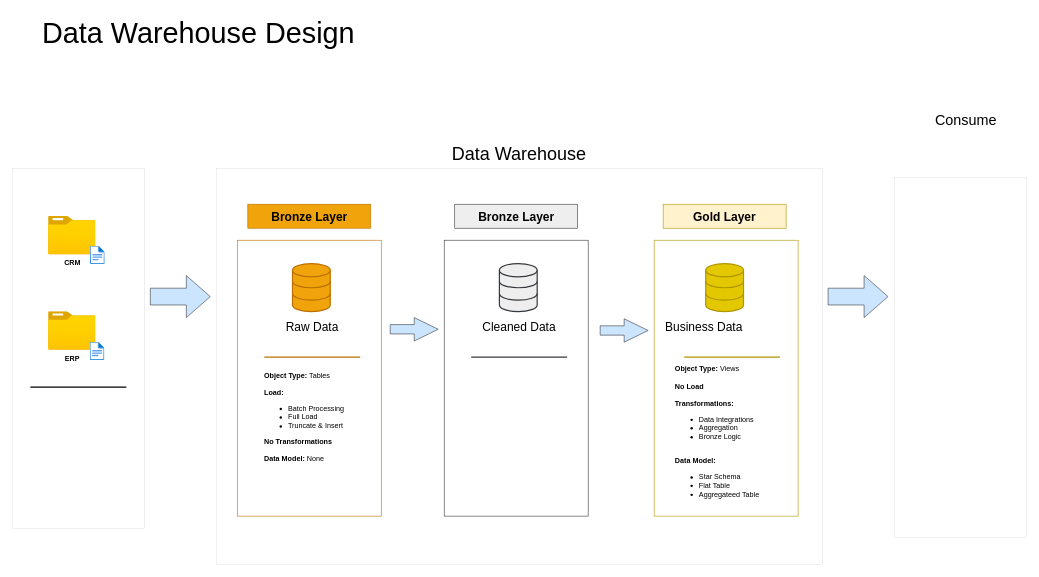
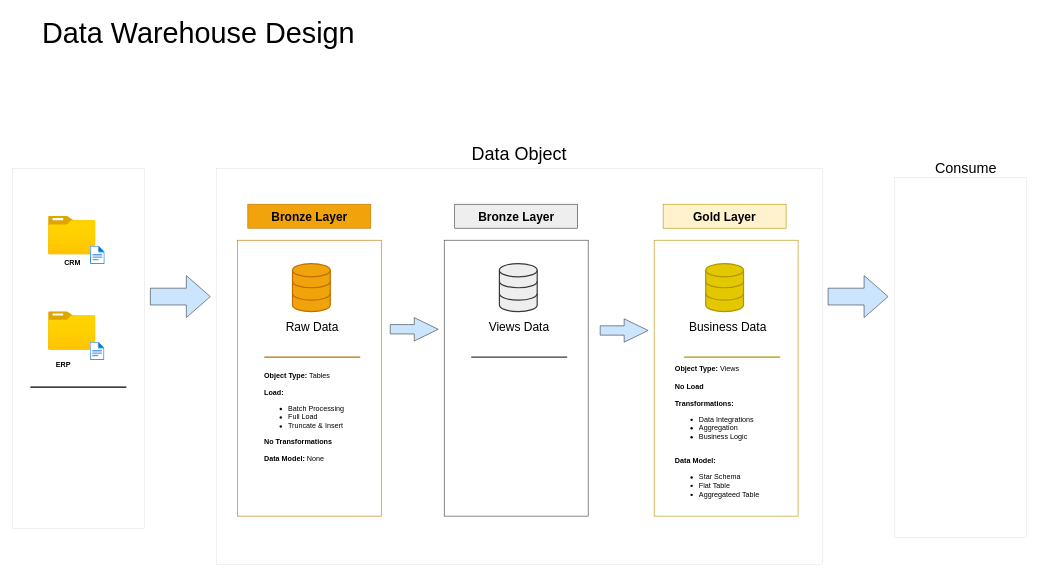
node "Consume": moved (966, 120) -> (966, 168)
node "Data Warehouse": label "Data Warehouse" -> "Data Object"
node "Cleaned Data": label "Cleaned Data" -> "Views Data"
node "Business Data": moved (704, 327) -> (728, 327)
node "ERP": moved (72, 359) -> (63, 365)
node "Object Type: Views No Load Transformations: Data Integrations Aggregation Bronze Logic Data Model: Star Schema Flat Table Aggregateed Table": label "Object Type: Views No Load Transformations: Data Integrations Aggregation Bronze Logic Data Model: Star Schema Flat Table Aggregateed Table" -> "Object Type: Views No Load Transformations: Data Integrations Aggregation Business Logic Data Model: Star Schema Flat Table Aggregateed Table"
